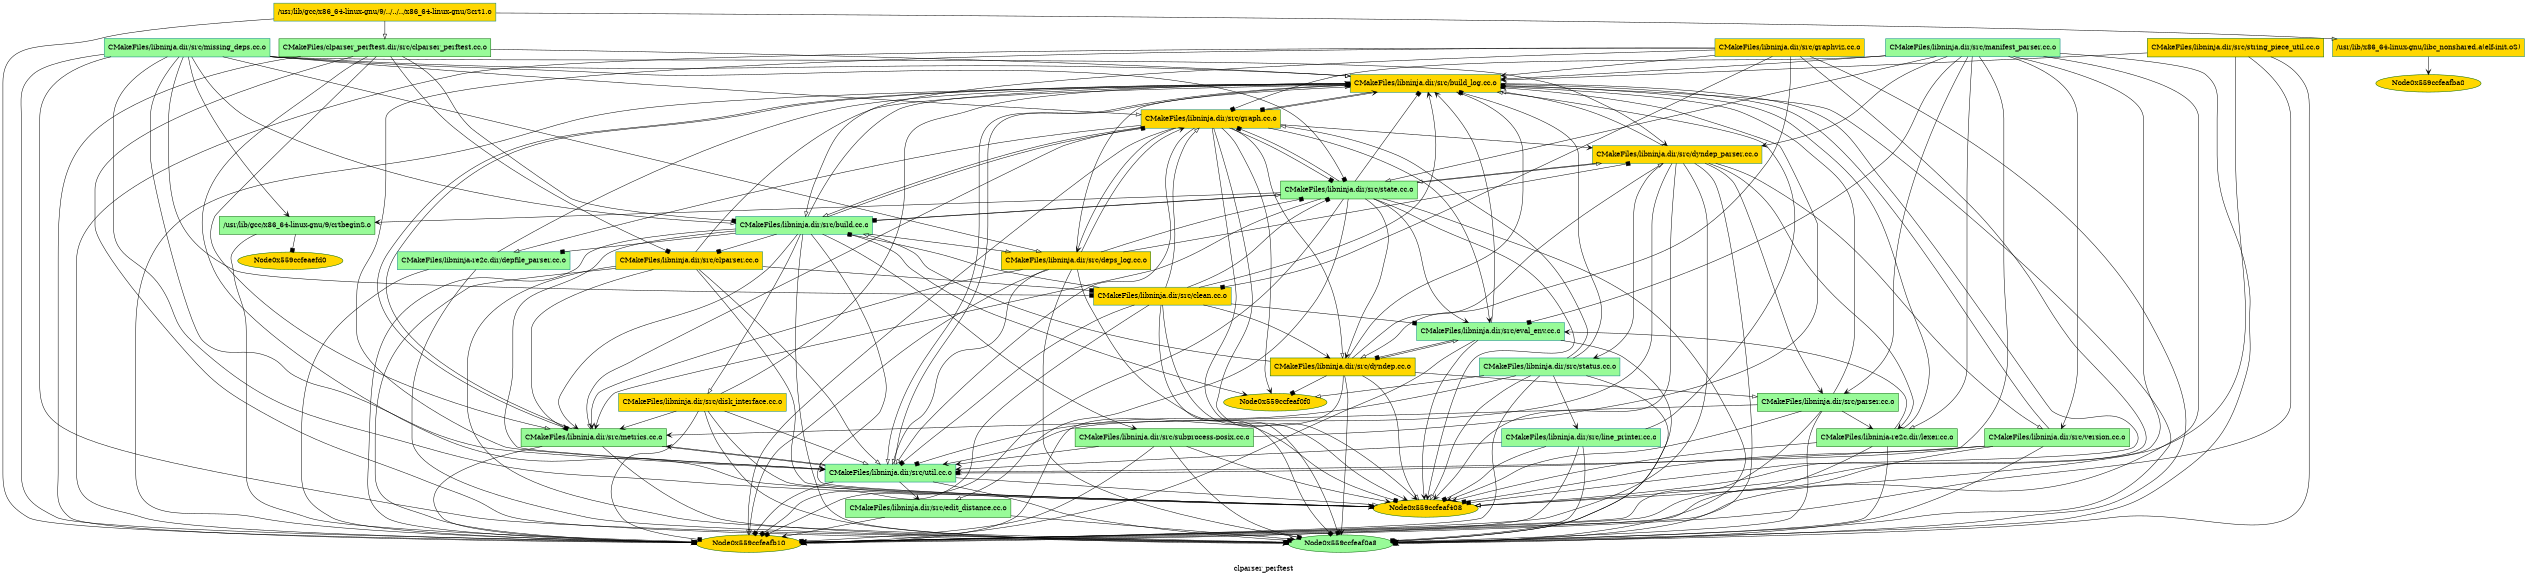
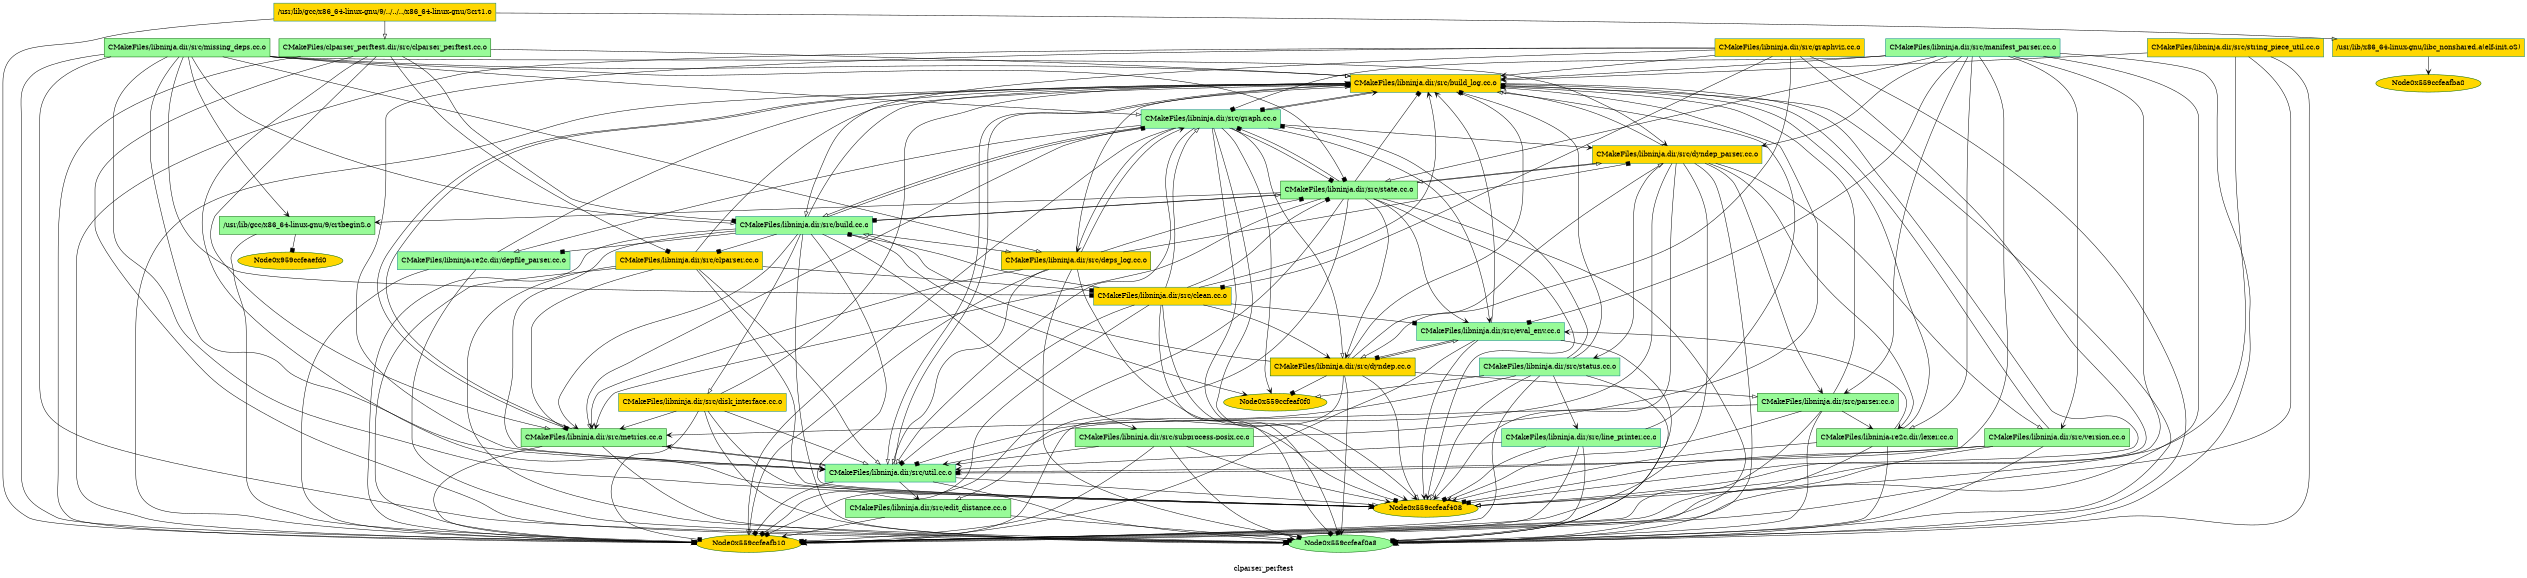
node "CMakeFiles/libninja.dir/src/missing_deps.cc.o": color teal -> darkgreen
node "CMakeFiles/libninja.dir/src/string_piece_util.cc.o": color darkgreen -> teal
node "CMakeFiles/libninja.dir/src/graph.cc.o": fillcolor gold -> palegreen
edge "CMakeFiles/libninja.dir/src/status.cc.o" -> "CMakeFiles/libninja.dir/src/graph.cc.o": arrowhead onormal -> box
node "Node0x559ccfeaefd0": label "Node0x559ccfeaefd0" -> "Node0x959ccfeaefd0"
